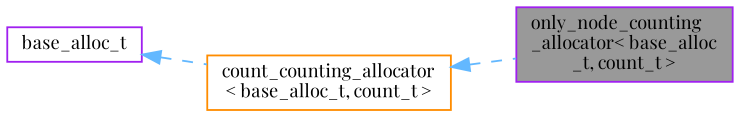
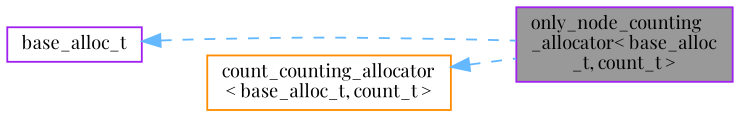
edge "count_counting_allocator < base_alloc_t, count_t >" -> "base_alloc_t": now "only_node_counting _allocator< base_alloc _t, count_t >" -> "base_alloc_t"
